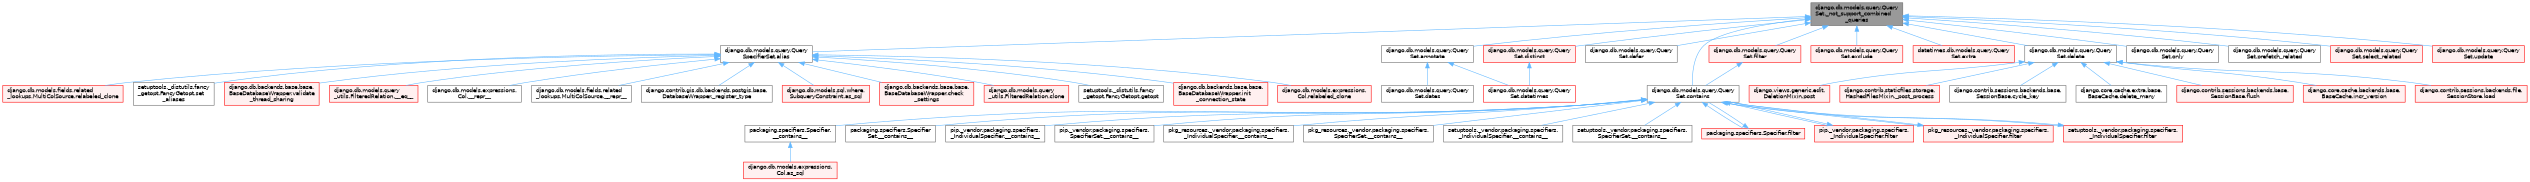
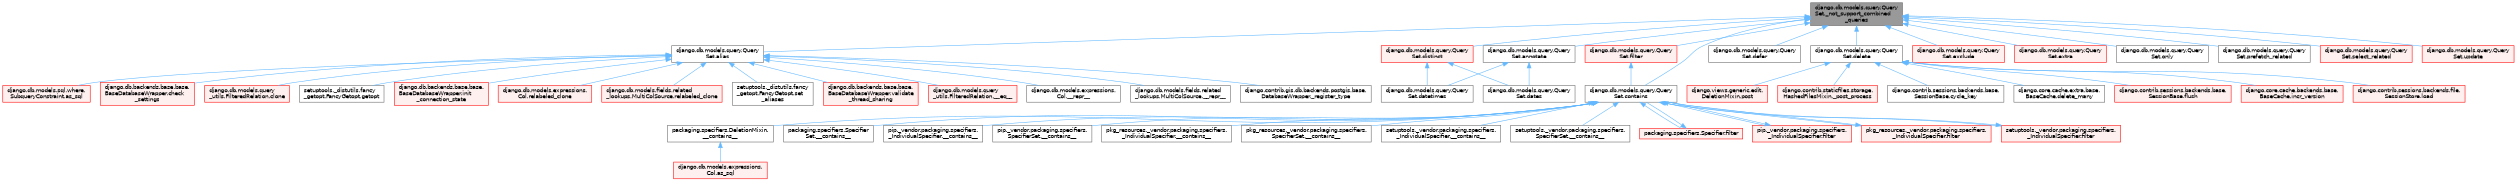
node "django.db.models.query.Query SpecifierSet.alias": label "django.db.models.query.Query SpecifierSet.alias" -> "django.db.models.query.Query Set.alias"
node "datetimes.db.models.query.Query Set.extra": label "datetimes.db.models.query.Query Set.extra" -> "django.db.models.query.Query Set.extra"
edge "django.db.models.query.Query Set.dates" -> "django.db.models.query.Query Set.distinct": added
node "django.db.models.query.Query Set.datetimes": color red -> grey40
node "packaging.specifiers.Specifier. __contains__": label "packaging.specifiers.Specifier. __contains__" -> "packaging.specifiers.DeletionMixin. __contains__"
